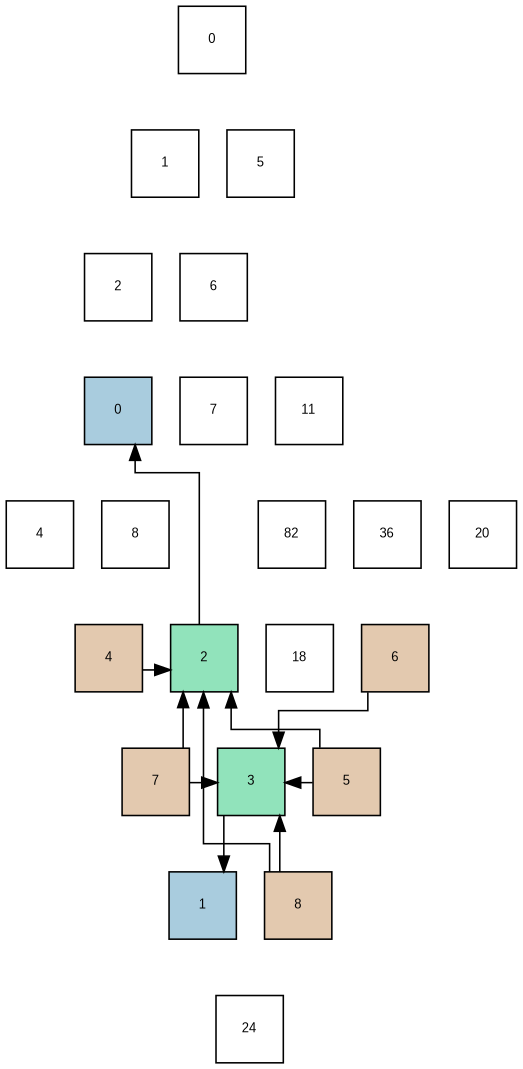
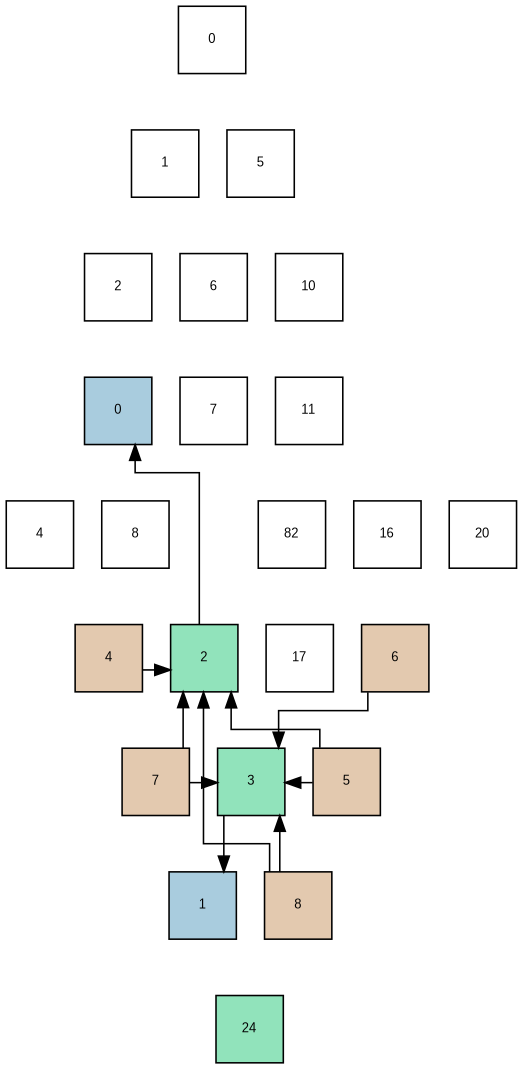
node "10": added
node "36": label "36" -> "16"
node "18": label "18" -> "17"
node "24": fillcolor #ffffff -> #91e3bb
